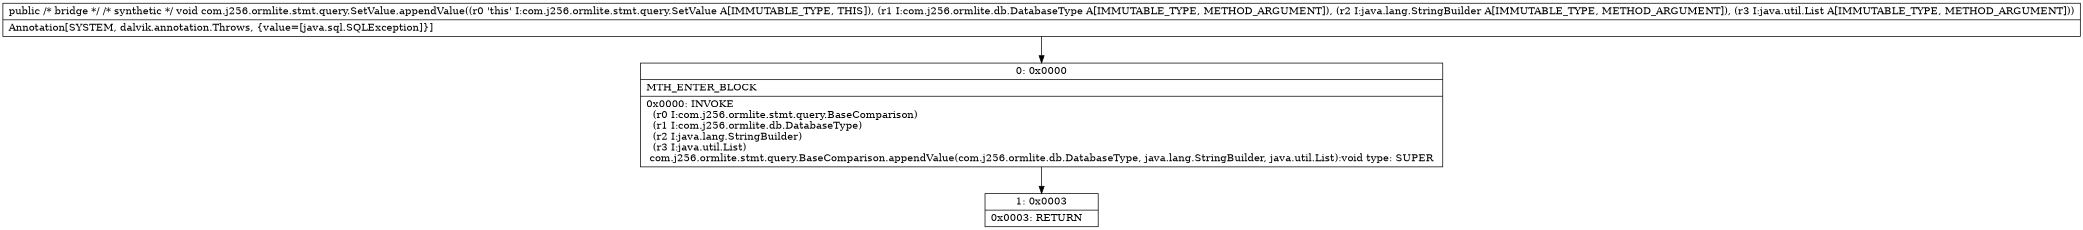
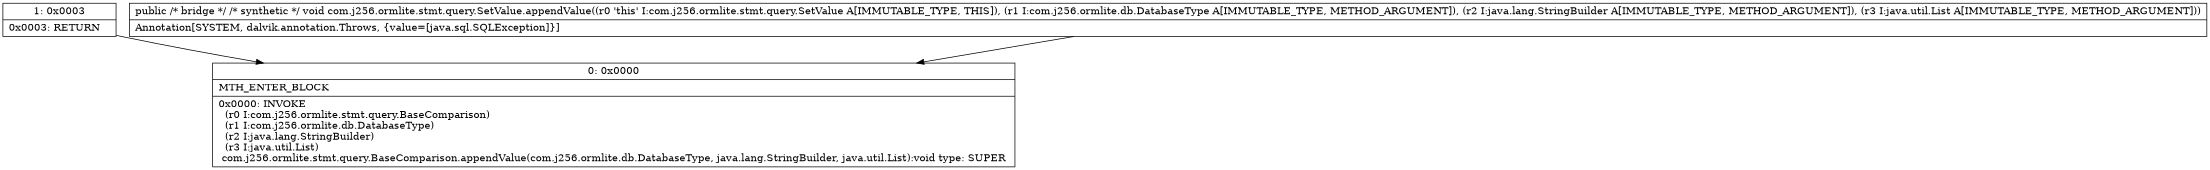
edge "0: 0x0000" -> "1: 0x0003": reversed
